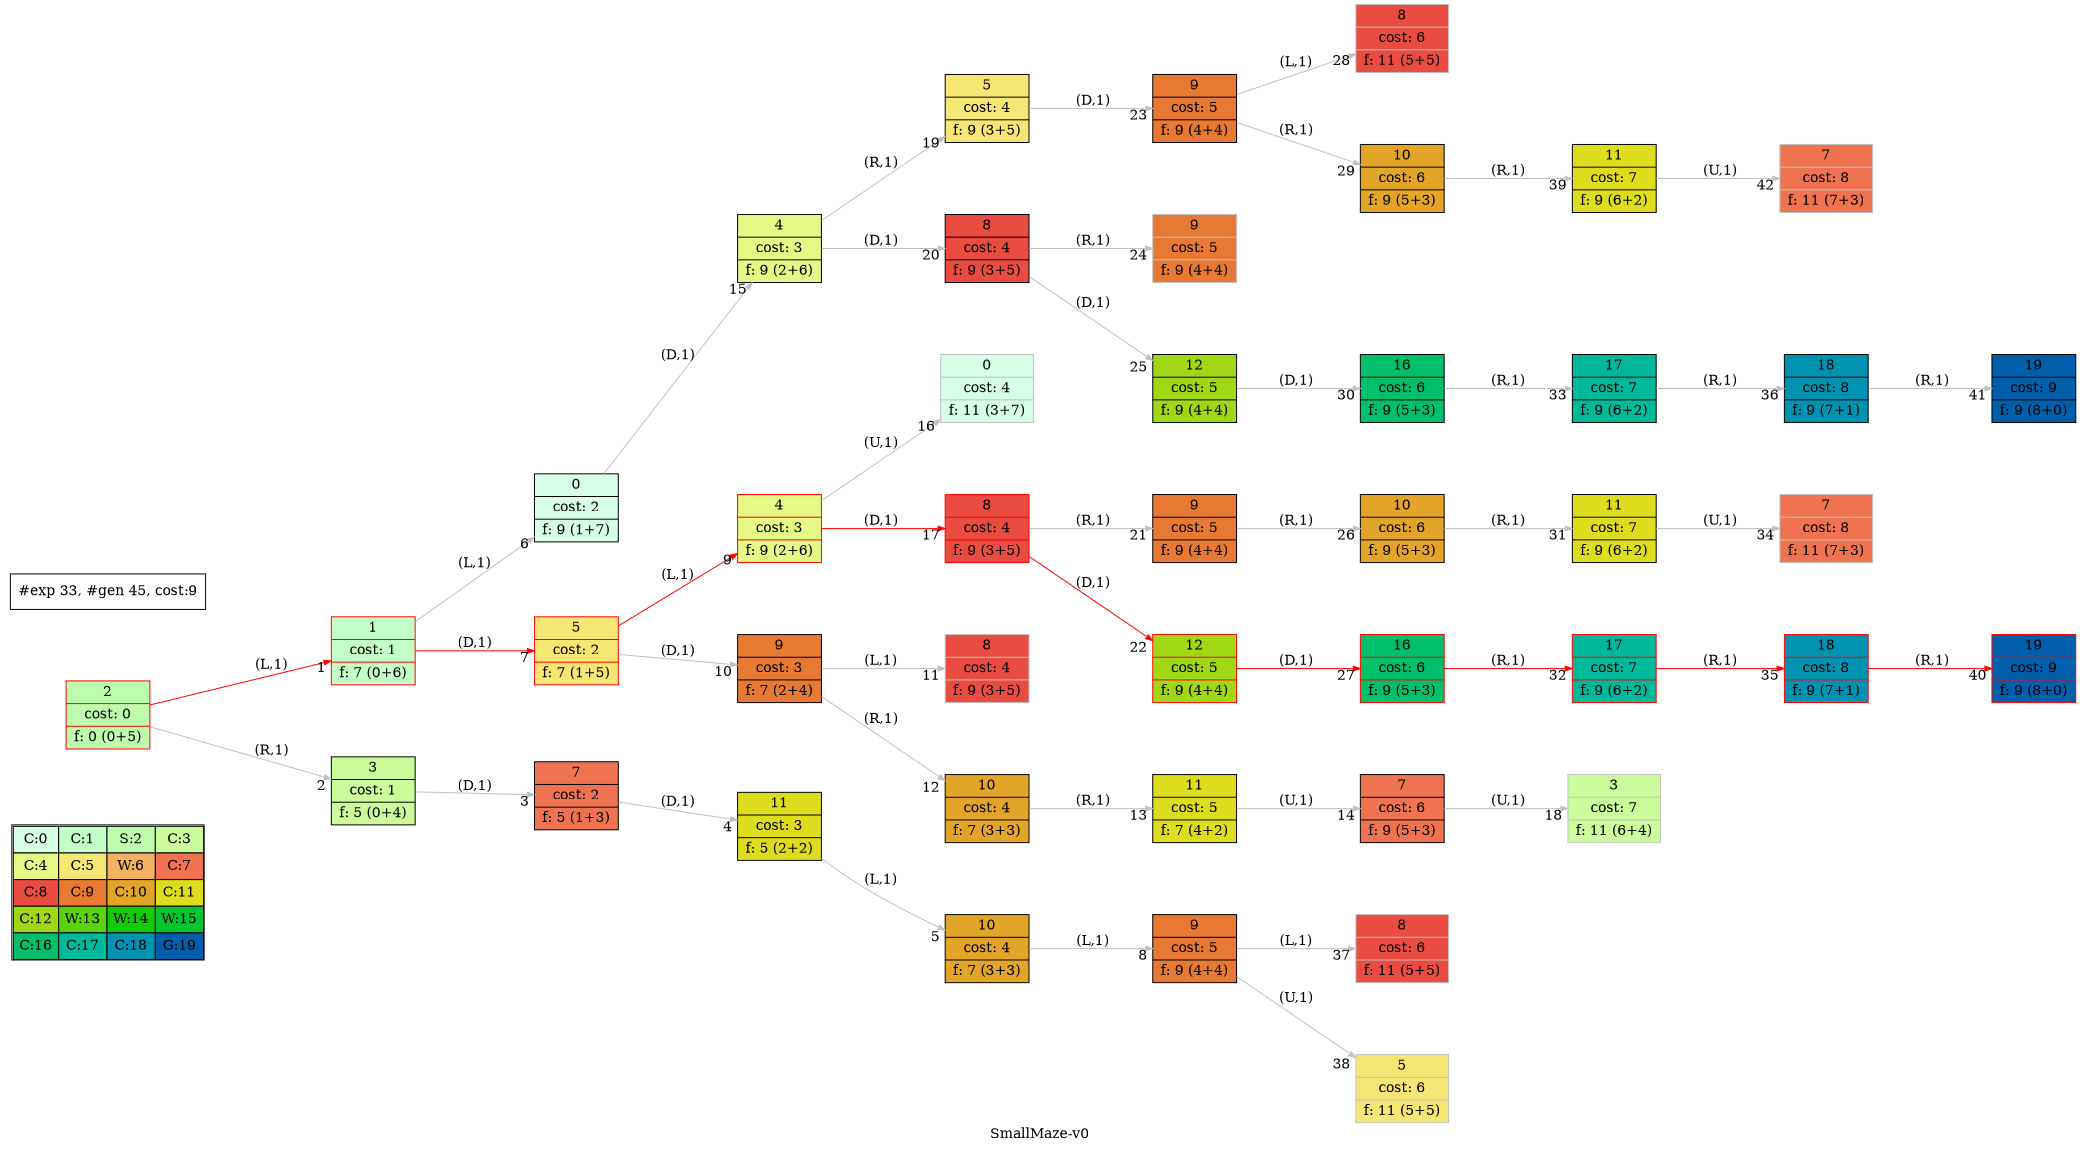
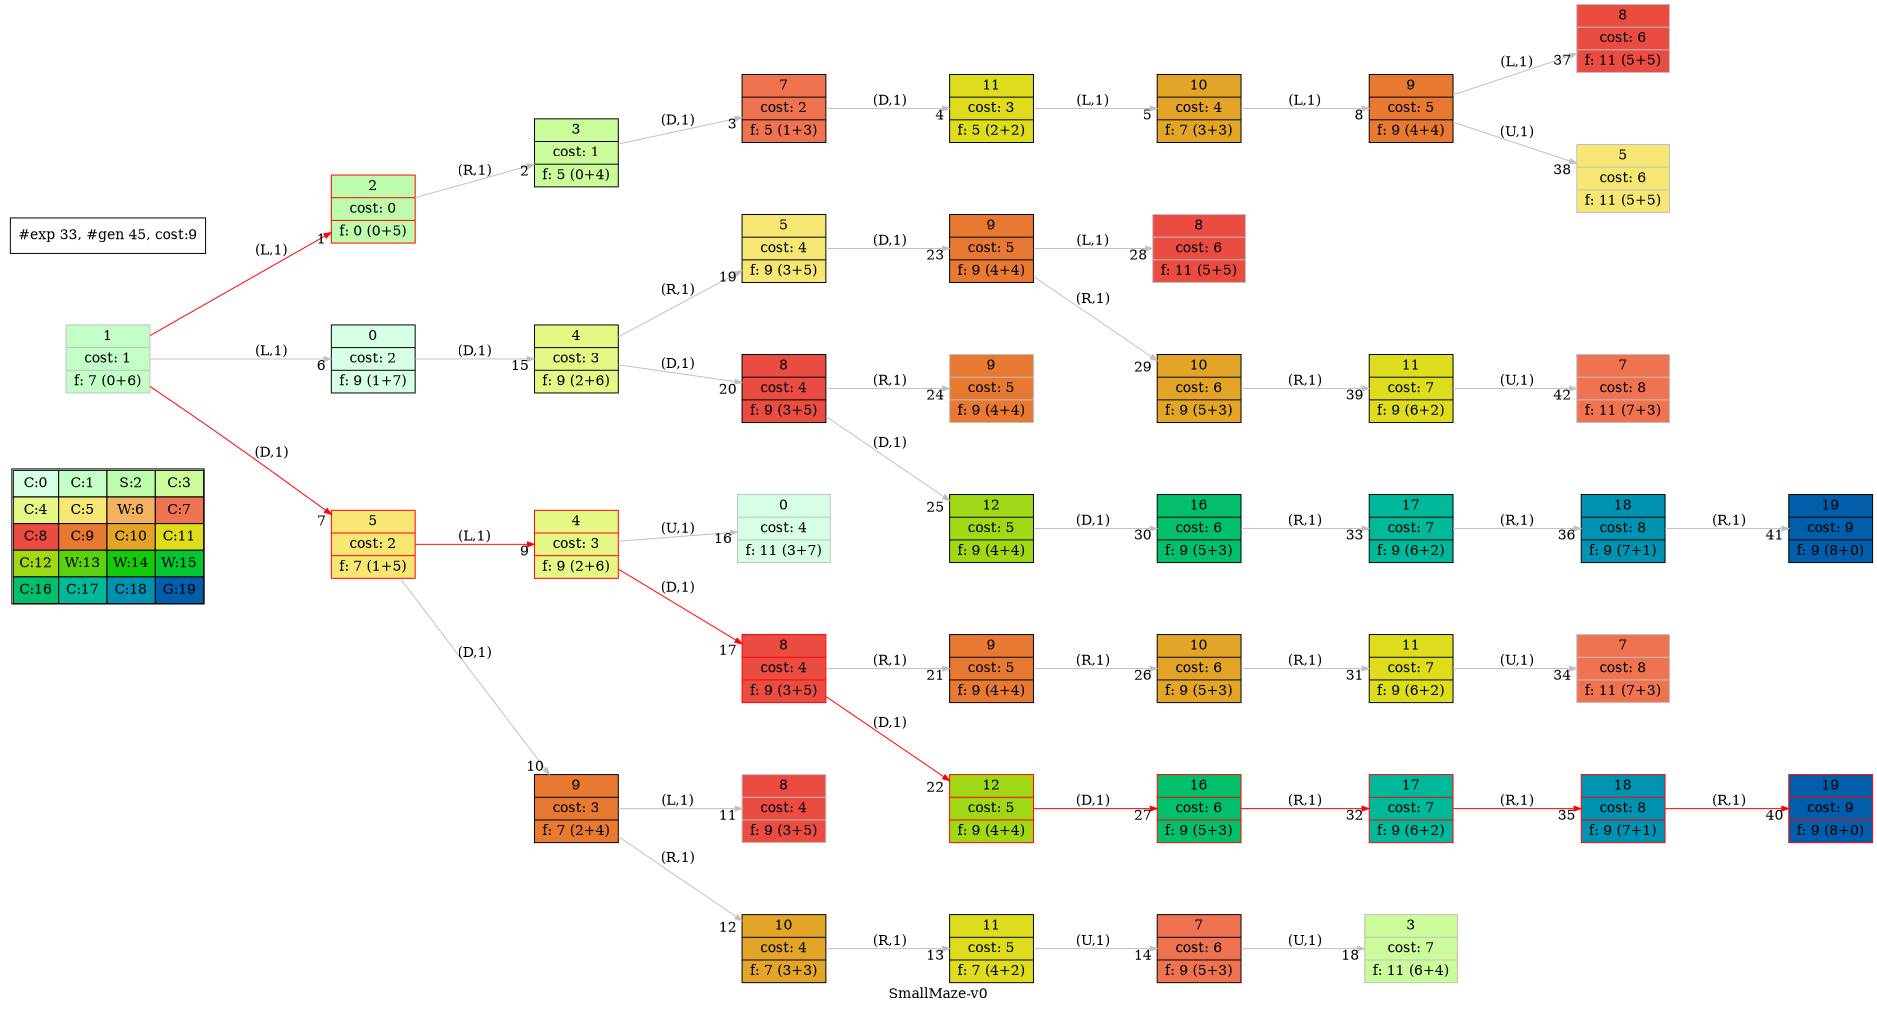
node "1": color red -> grey
edge "2" -> "1": reversed
